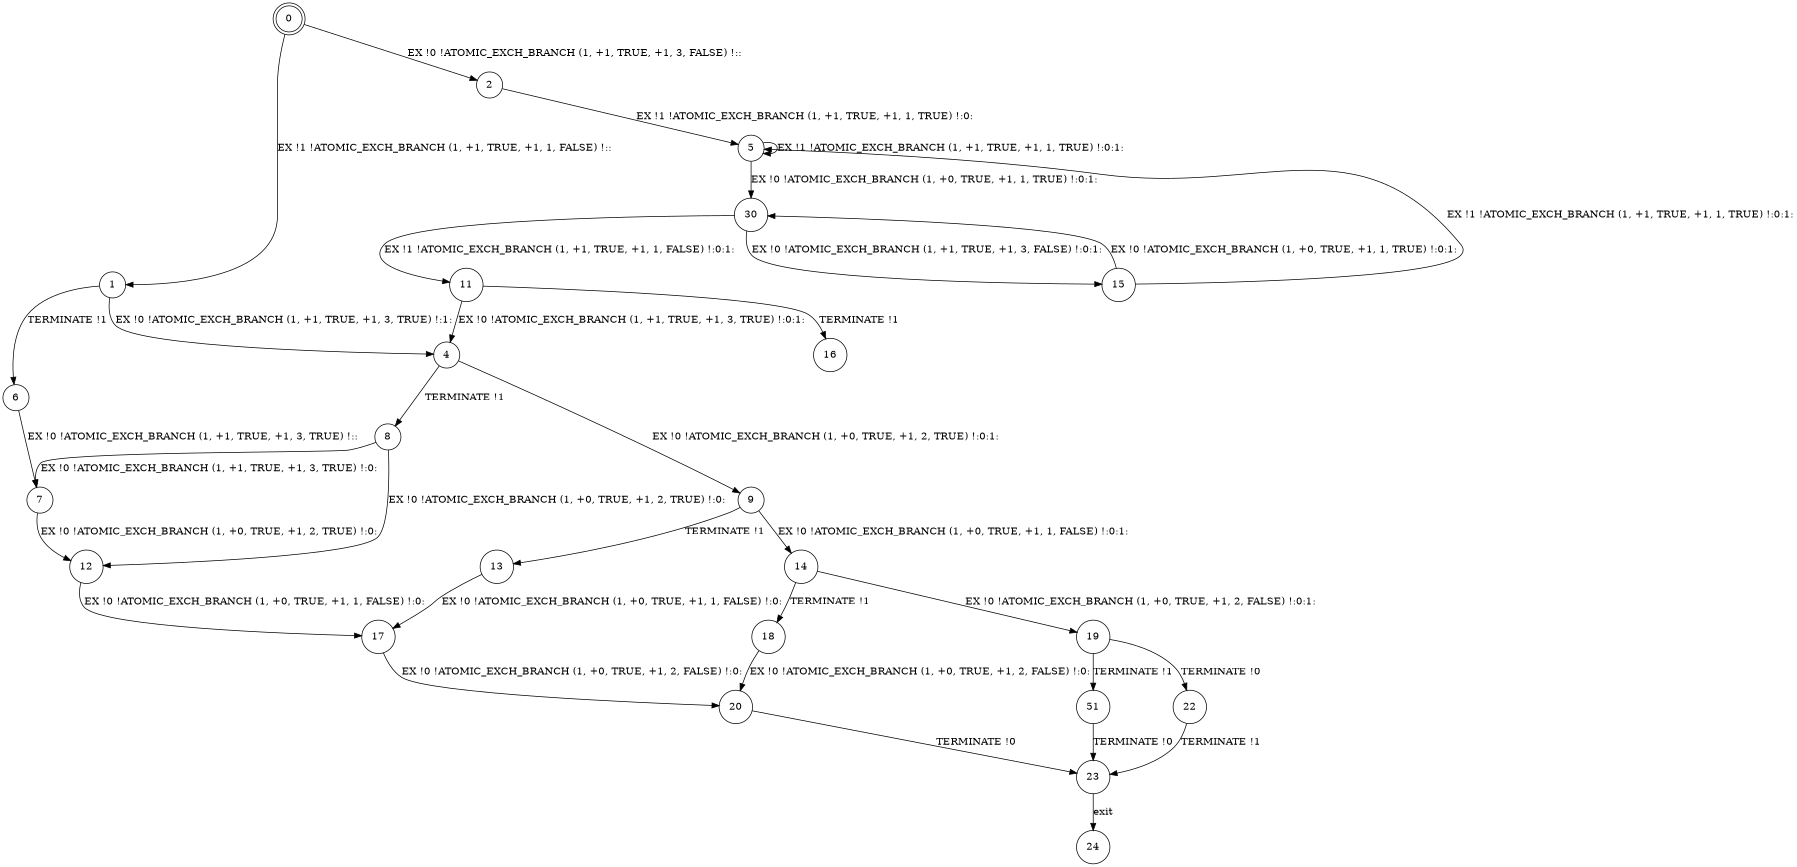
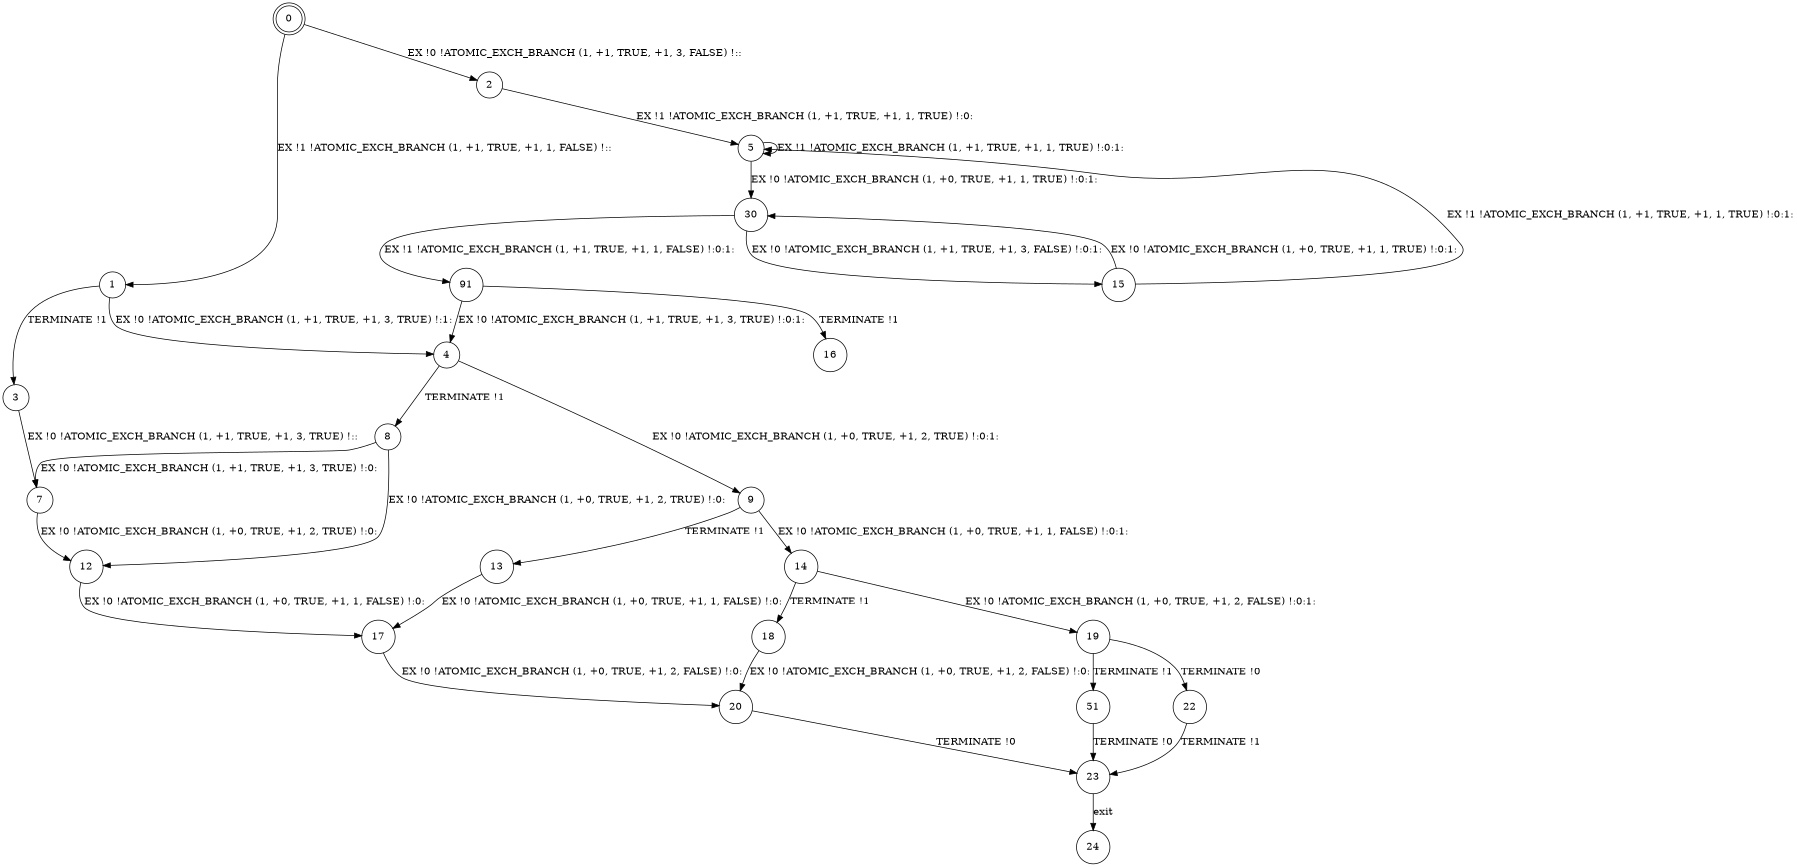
node "11": label "11" -> "91"
node "6": label "6" -> "3"
